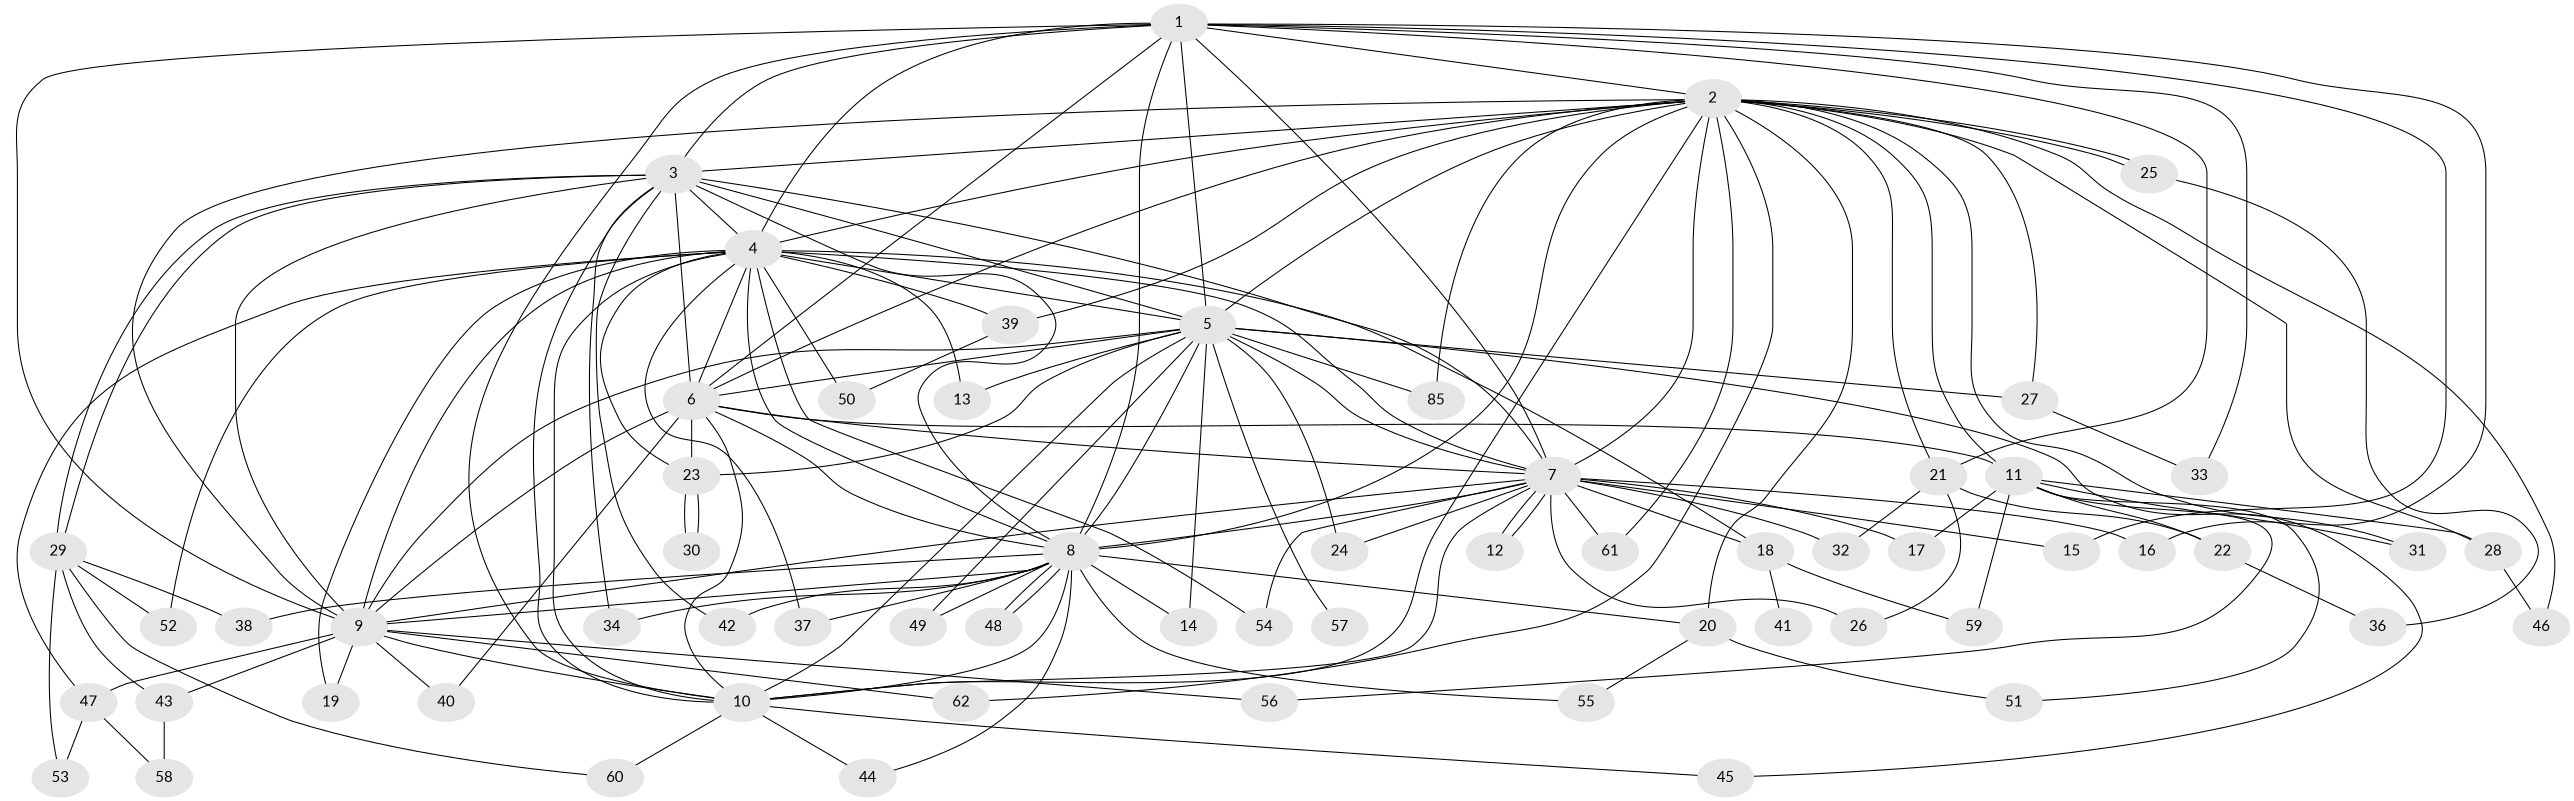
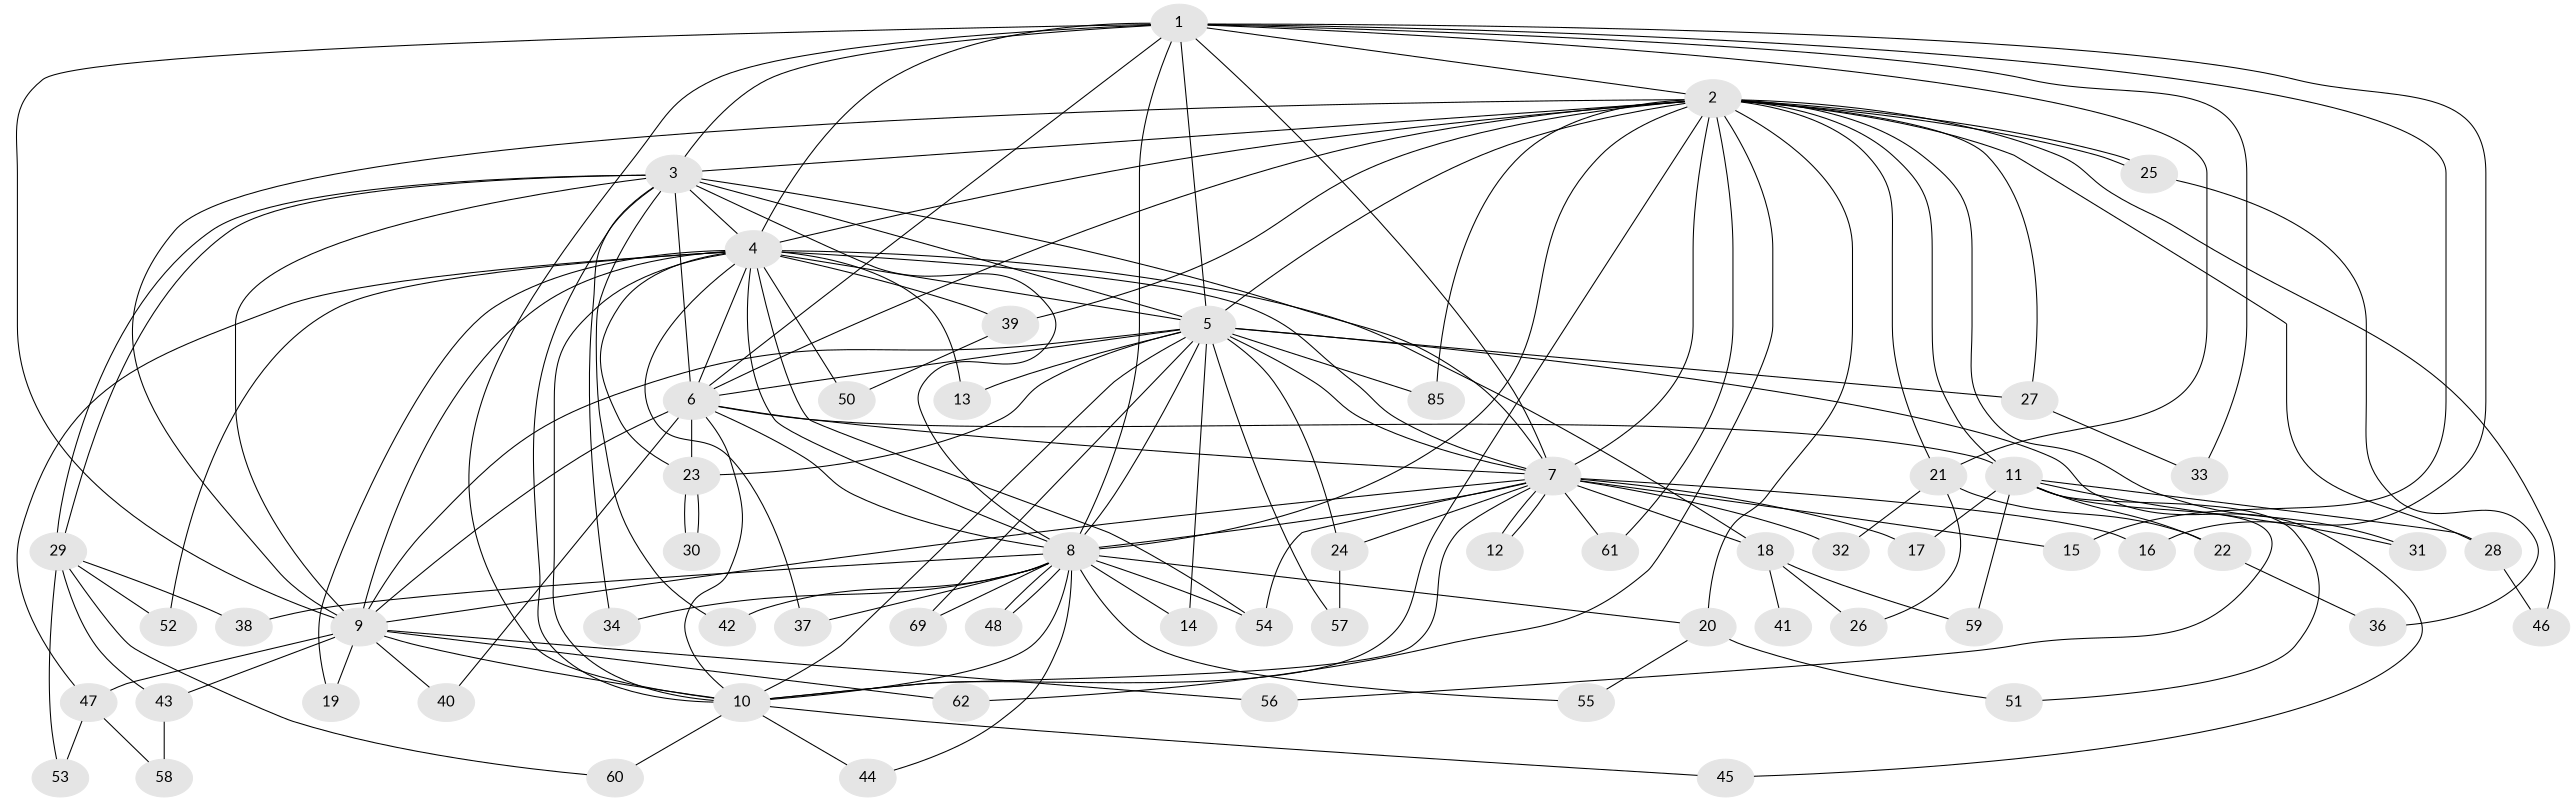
edge "24" -- "57": added
edge "8" -- "9": now "8" -- "54"
edge "7" -- "26": now "18" -- "26"
node "49": label "49" -> "69"
